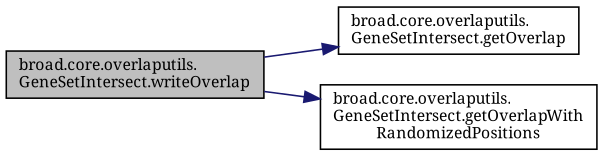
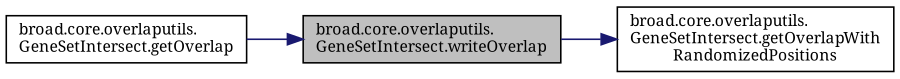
edge "broad.core.overlaputils. GeneSetIntersect.writeOverlap" -> "broad.core.overlaputils. GeneSetIntersect.getOverlap": reversed
